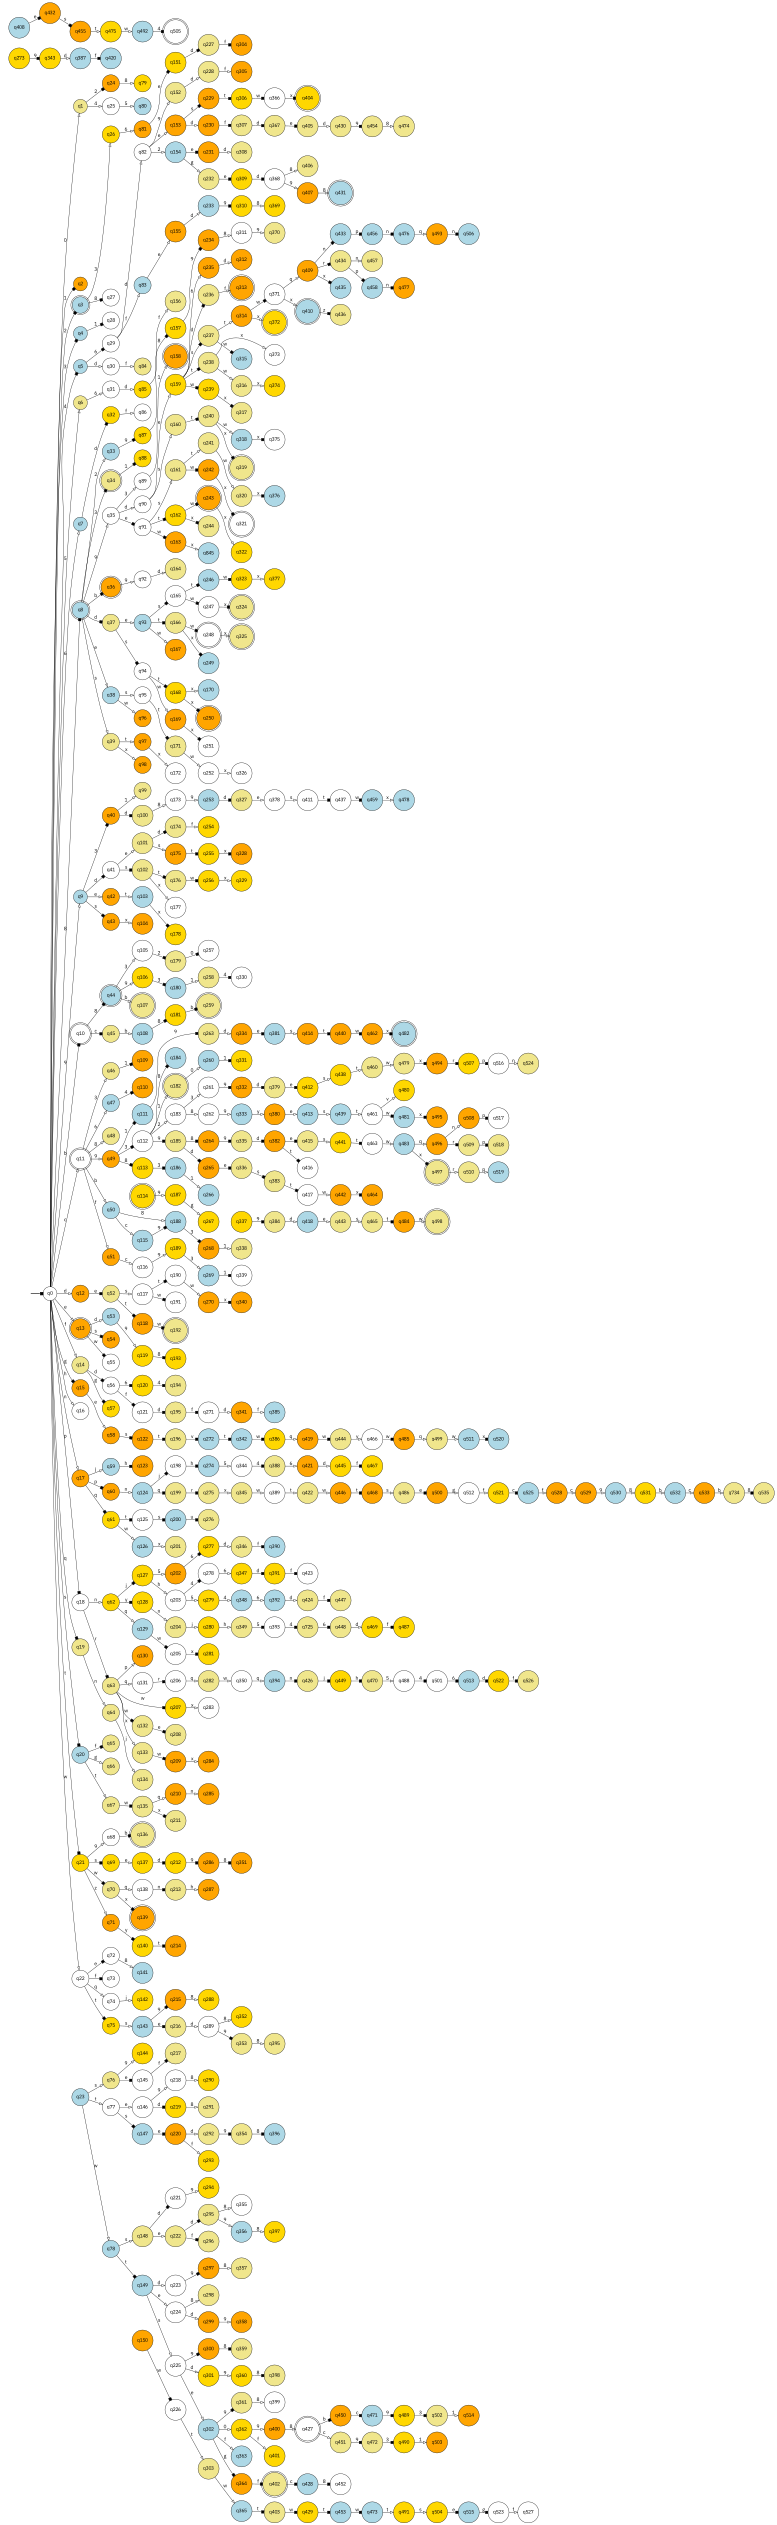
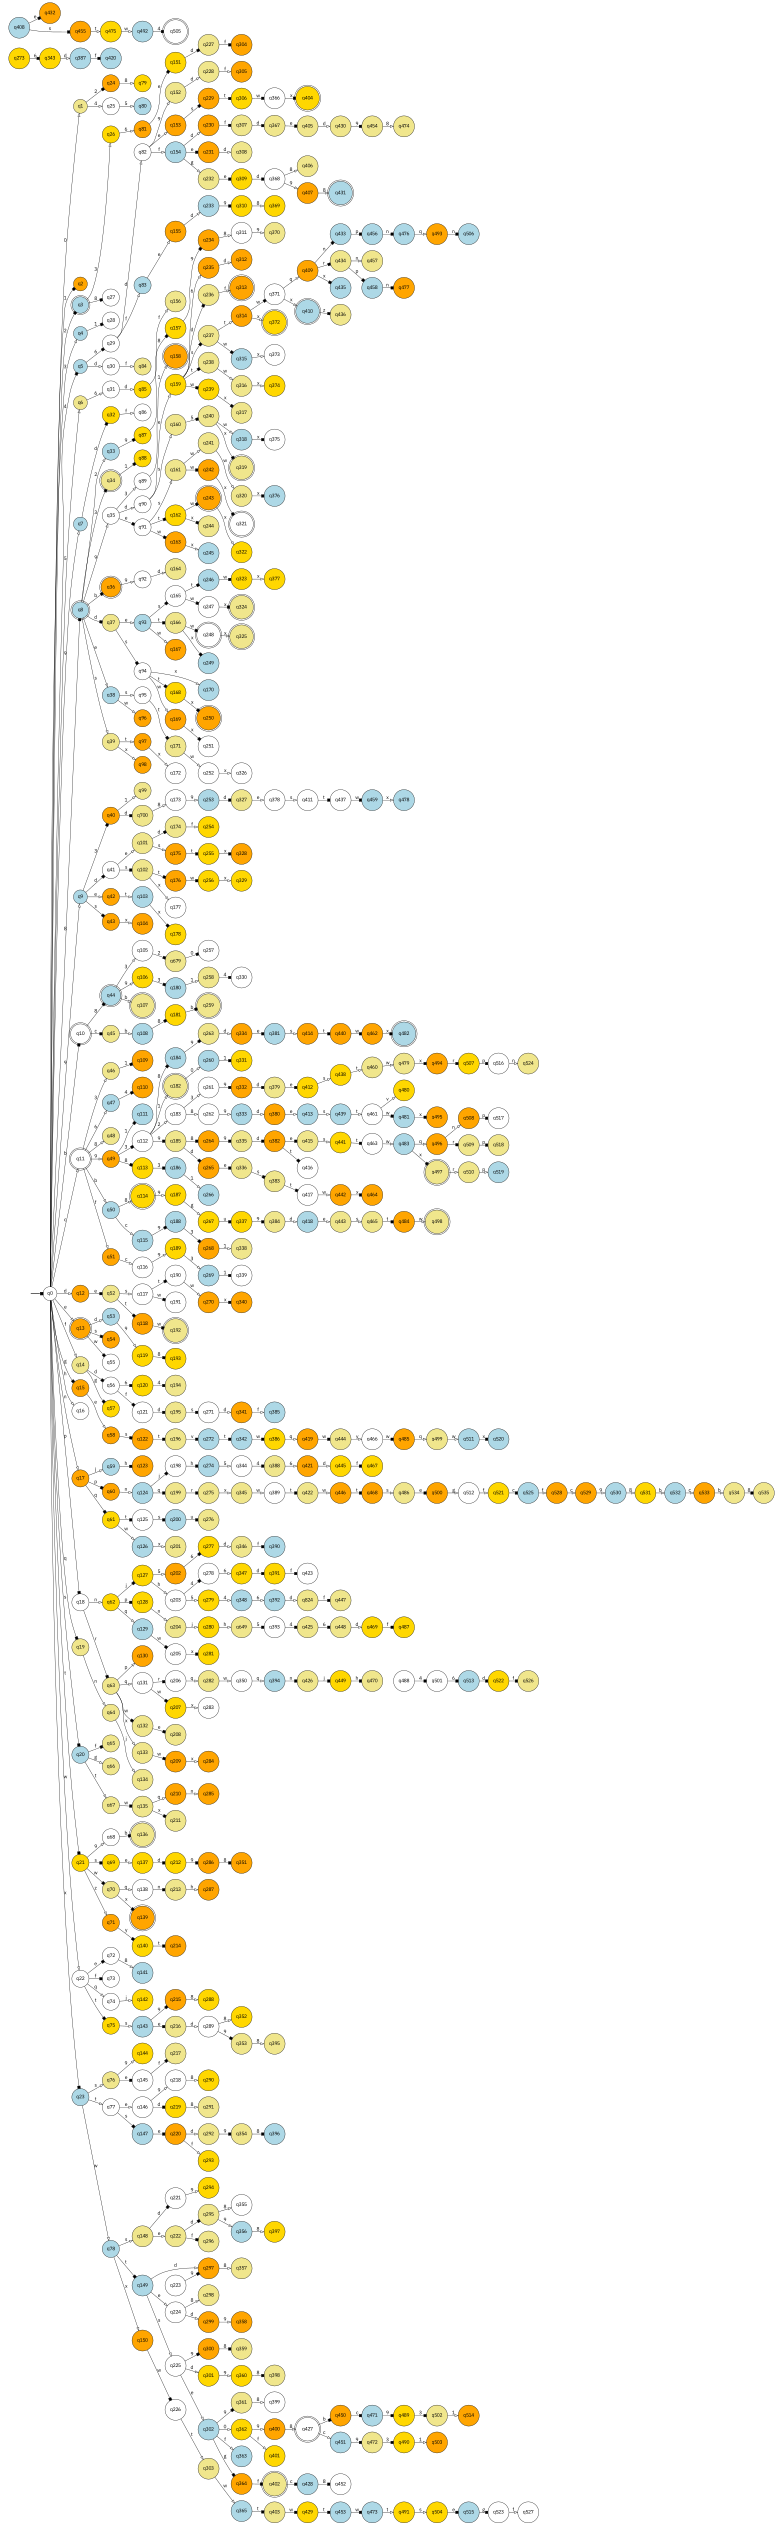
edge "q432" -> "q455": now "q408" -> "q455"
edge "q273" -> "q343": label "9" -> "6"
edge "q153" -> "q230": now "q154" -> "q230"
edge "q82" -> "q154": label "2" -> "f"
edge "q238" -> "q373": now "q315" -> "q373"
edge "q160" -> "q240": label "t" -> "5"
edge "q161" -> "q241": label "t" -> "w"
node "q845": label "q845" -> "q245"
edge "q0" -> "q7": label "6" -> "9"
edge "q168" -> "q170": now "q94" -> "q170"
edge "q0" -> "q4": arrowhead box -> onormal
node "q100": label "q100" -> "q700"
node "q176": fillcolor khaki -> orange
node "q179": label "q179" -> "q679"
edge "q111" -> "q263": now "q184" -> "q263"
edge "q333" -> "q380": label "y" -> "d"
edge "q50" -> "q188": now "q50" -> "q114"
edge "q267" -> "q337": added, label "u"
edge "q195" -> "q271": label "f" -> "s"
edge "q389" -> "q422": arrowhead onormal -> box
node "q734": label "q734" -> "q534"
edge "q62" -> "q128": label "y" -> "p"
node "q424": label "q424" -> "q824"
node "q349": label "q349" -> "q649"
node "q725": label "q725" -> "q425"
edge "q470" -> "q488": removed, label "5"
edge "q0" -> "q23": added, label "x"
edge "q63" -> "q207": now "q131" -> "q207"
edge "q149" -> "q223": now "q149" -> "q297"
edge "q78" -> "q150": added, label "x"
node "q451": fillcolor khaki -> lightblue
